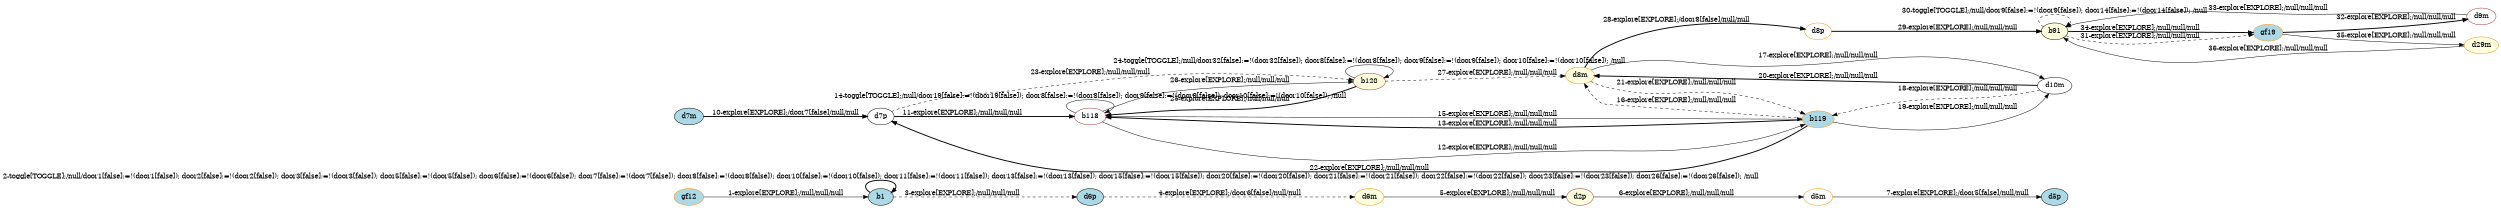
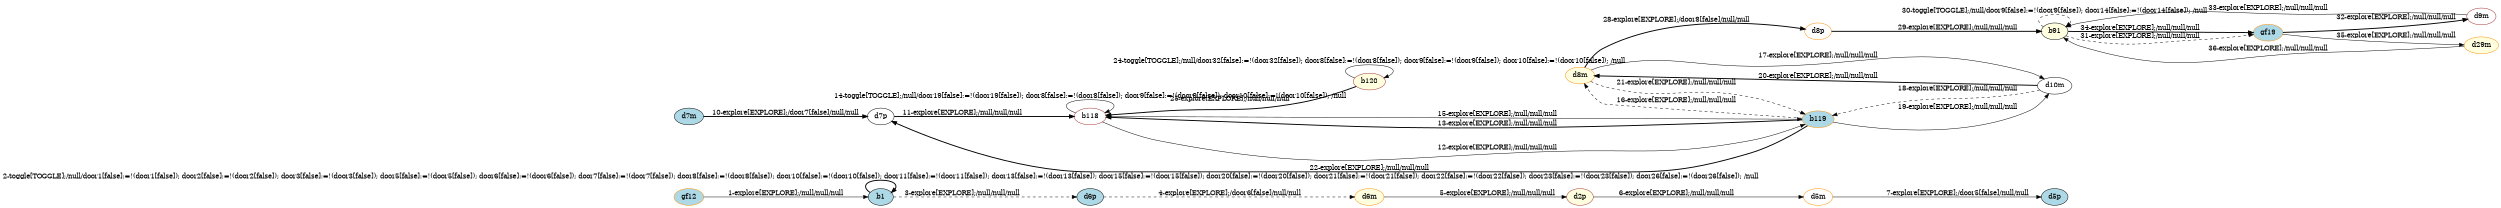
edge "d7p" -> "b120": removed, label "23-explore[EXPLORE];/null/null/null"
edge "b120" -> "d8m": removed, label "27-explore[EXPLORE];/null/null/null"
edge "b118" -> "b120": removed, label "26-explore[EXPLORE];/null/null/null"
